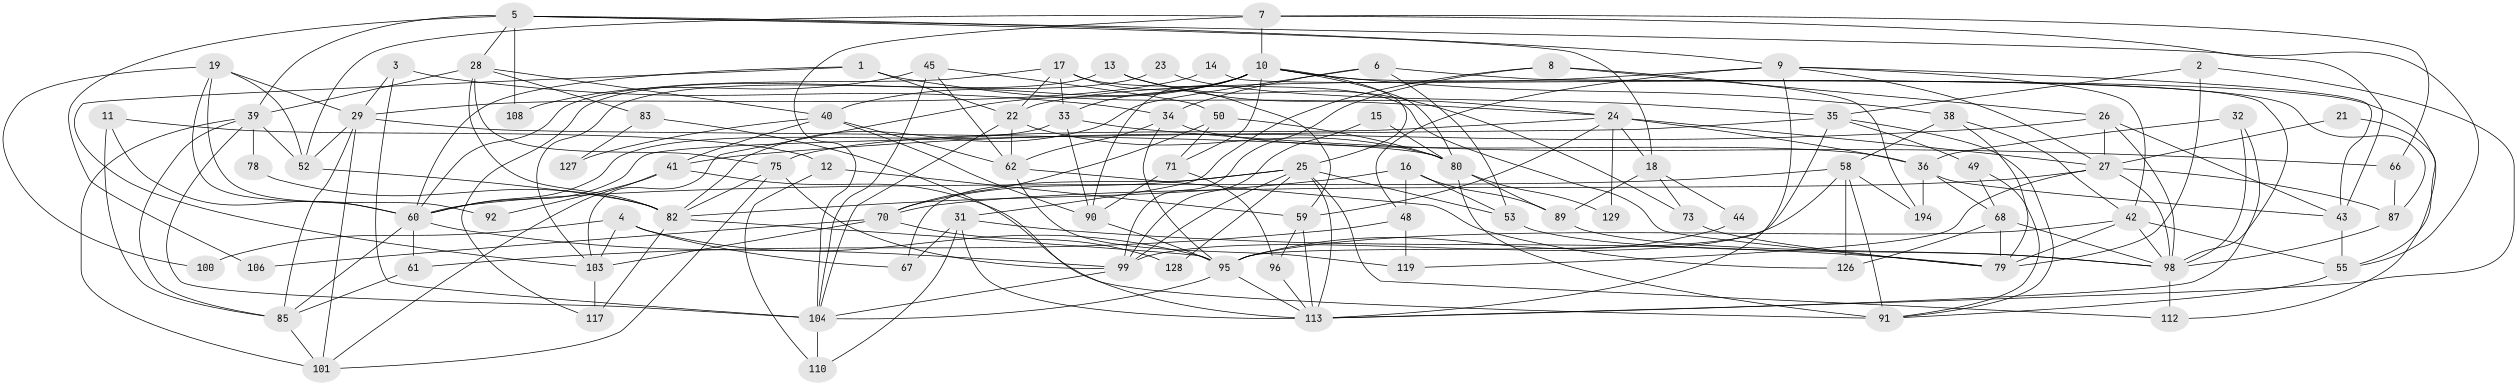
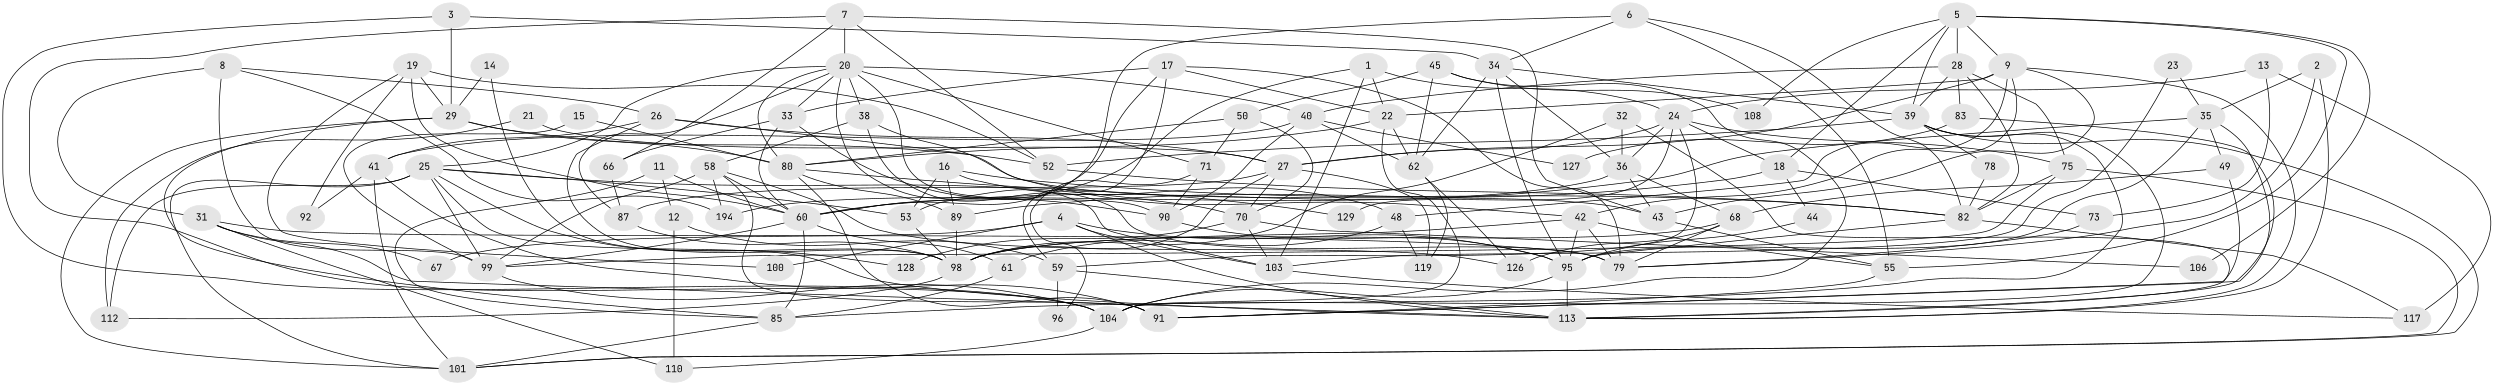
node "10": label "10" -> "20"
edge "34" -- "39": added
edge "25" -- "67": now "25" -- "101"
edge "96" -- "113": now "4" -- "113"
